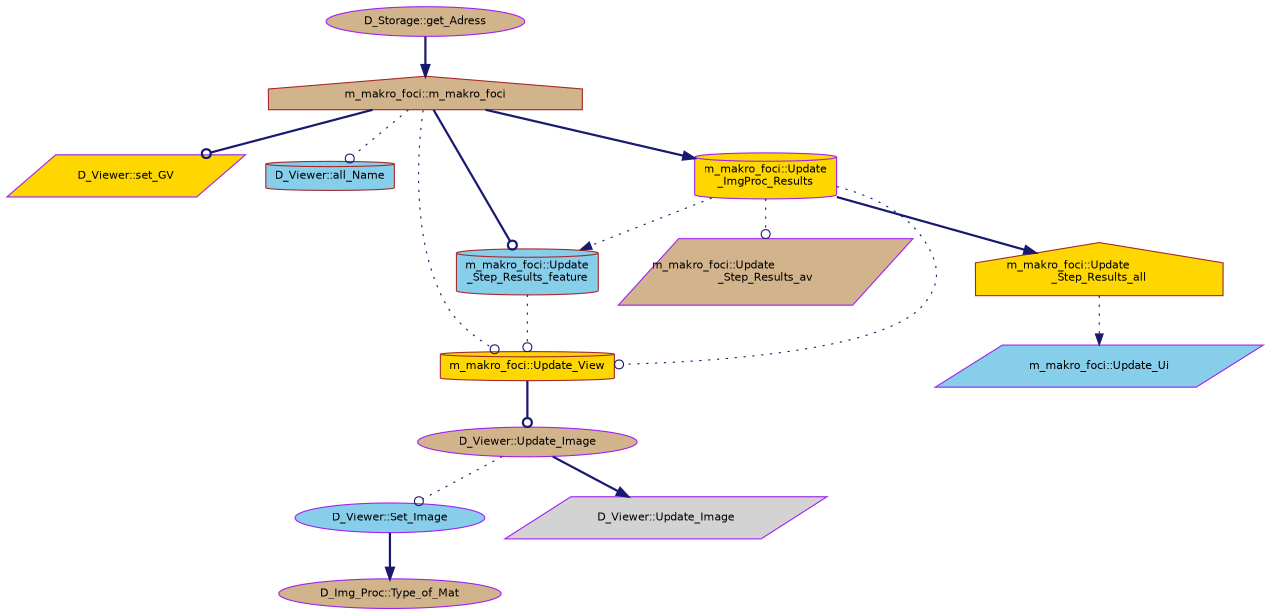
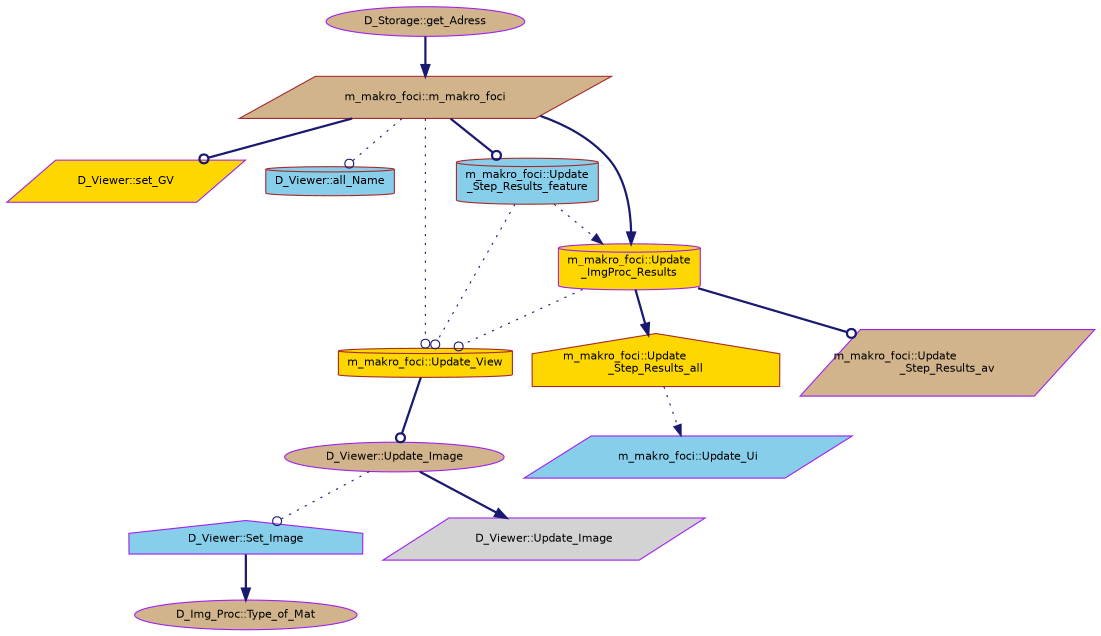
node "m_makro_foci::m_makro_foci": shape house -> parallelogram
edge "m_makro_foci::Update _ImgProc_Results" -> "m_makro_foci::Update _Step_Results_av": style dotted -> bold
edge "m_makro_foci::Update _ImgProc_Results" -> "m_makro_foci::Update _Step_Results_feature": reversed
node "D_Viewer::Set_Image": shape ellipse -> house
